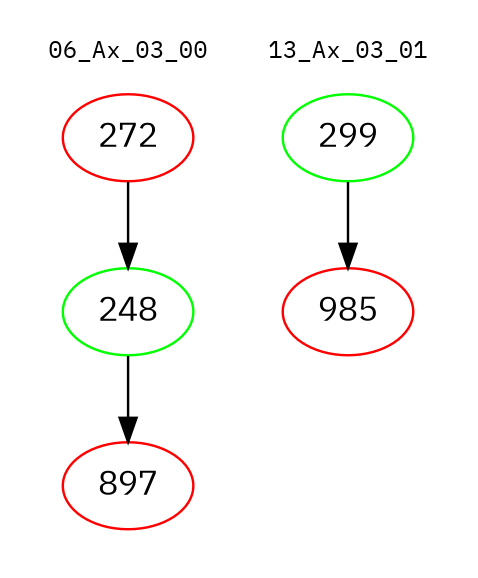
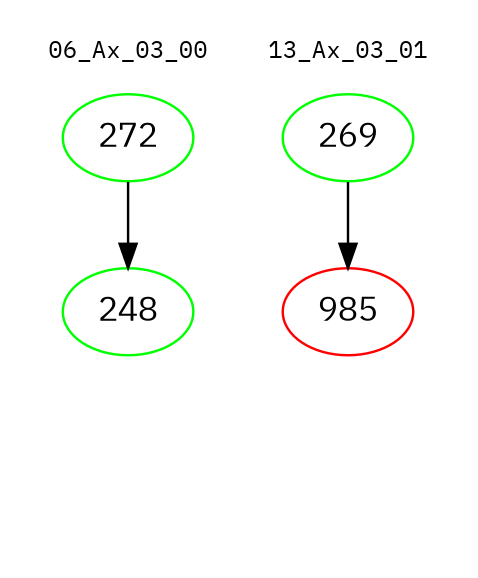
node "272": color red -> green
node "299": label "299" -> "269"
node "897": removed
